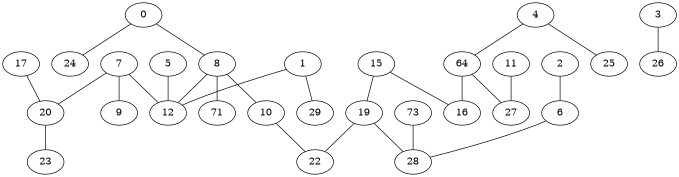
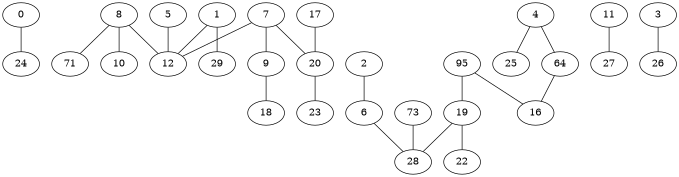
edge "0" -- "8": removed
node "15": label "15" -> "95"
edge "64" -- "27": removed
node "18": added
edge "10" -- "22": removed
